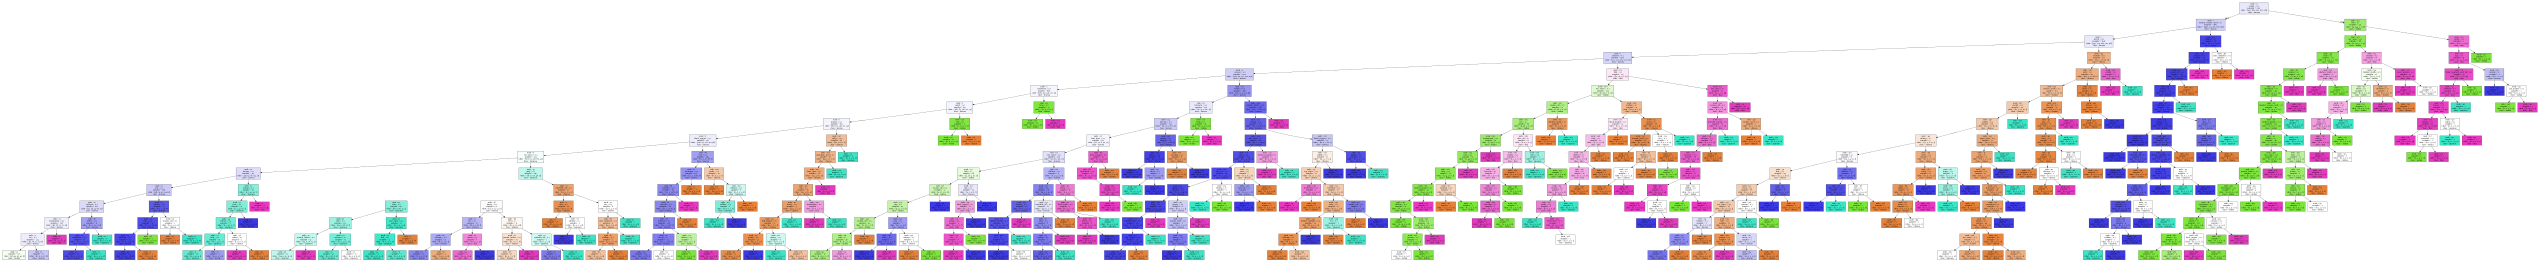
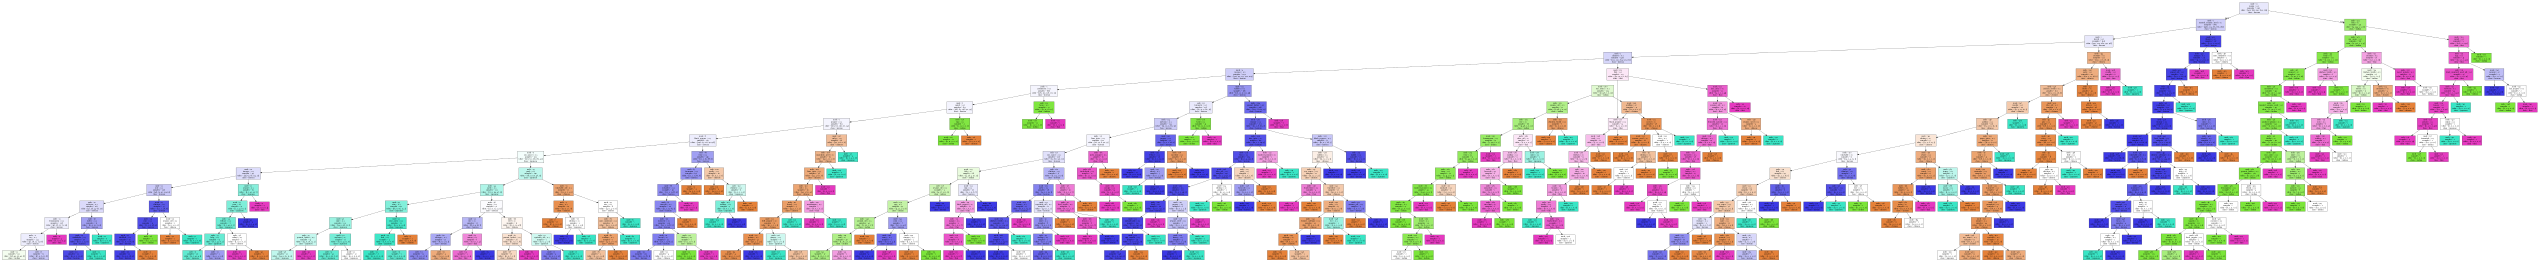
edge "node #259" -> "node #260": now "node #259" -> "node #297"
edge "node #379" -> "node #380": reversed
node "node #44": added
node "node #305": added
